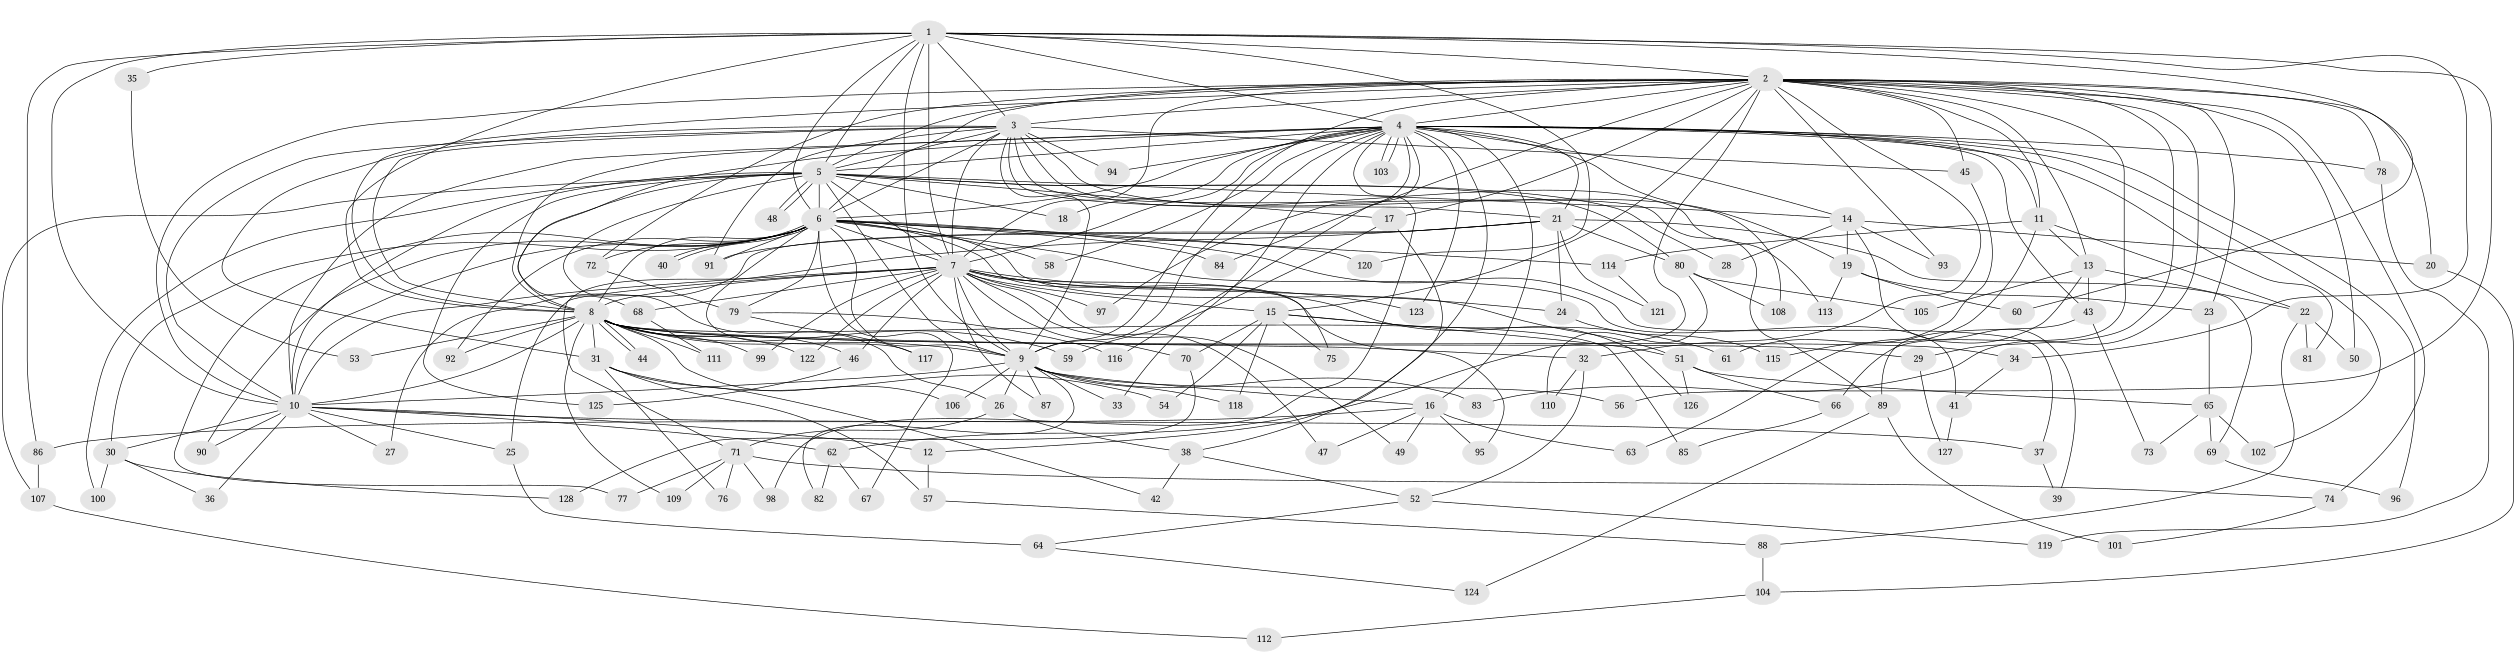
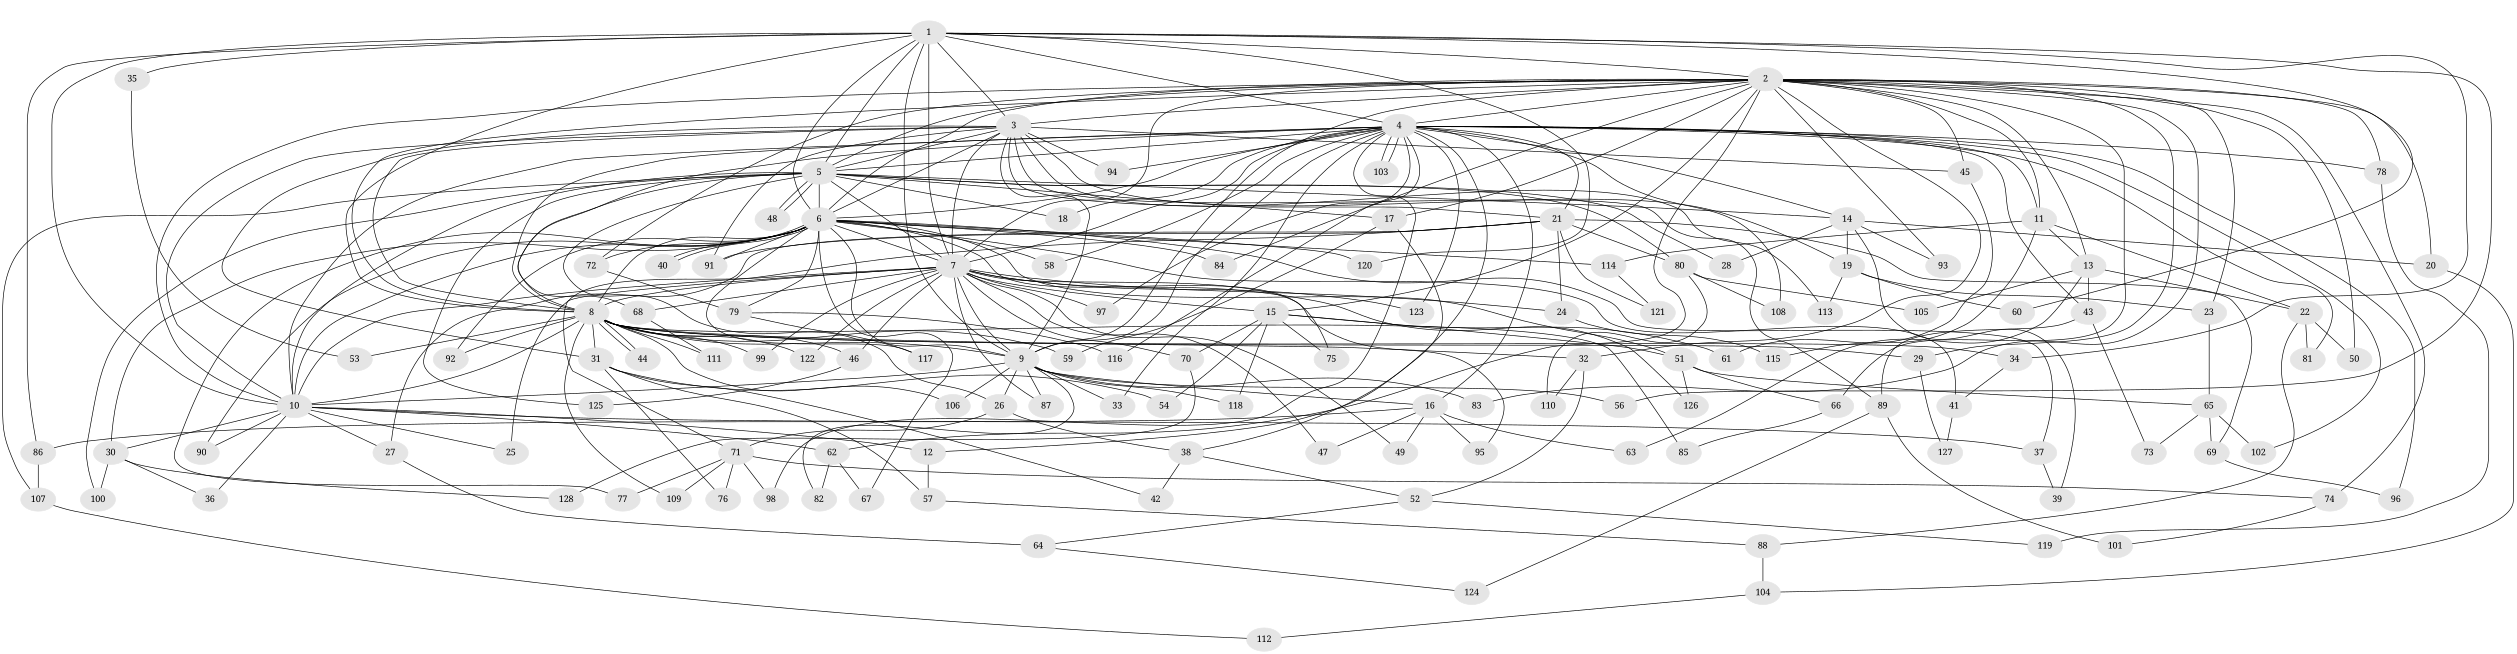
edge "5" -- "9": removed
edge "25" -- "64": now "27" -- "64"
